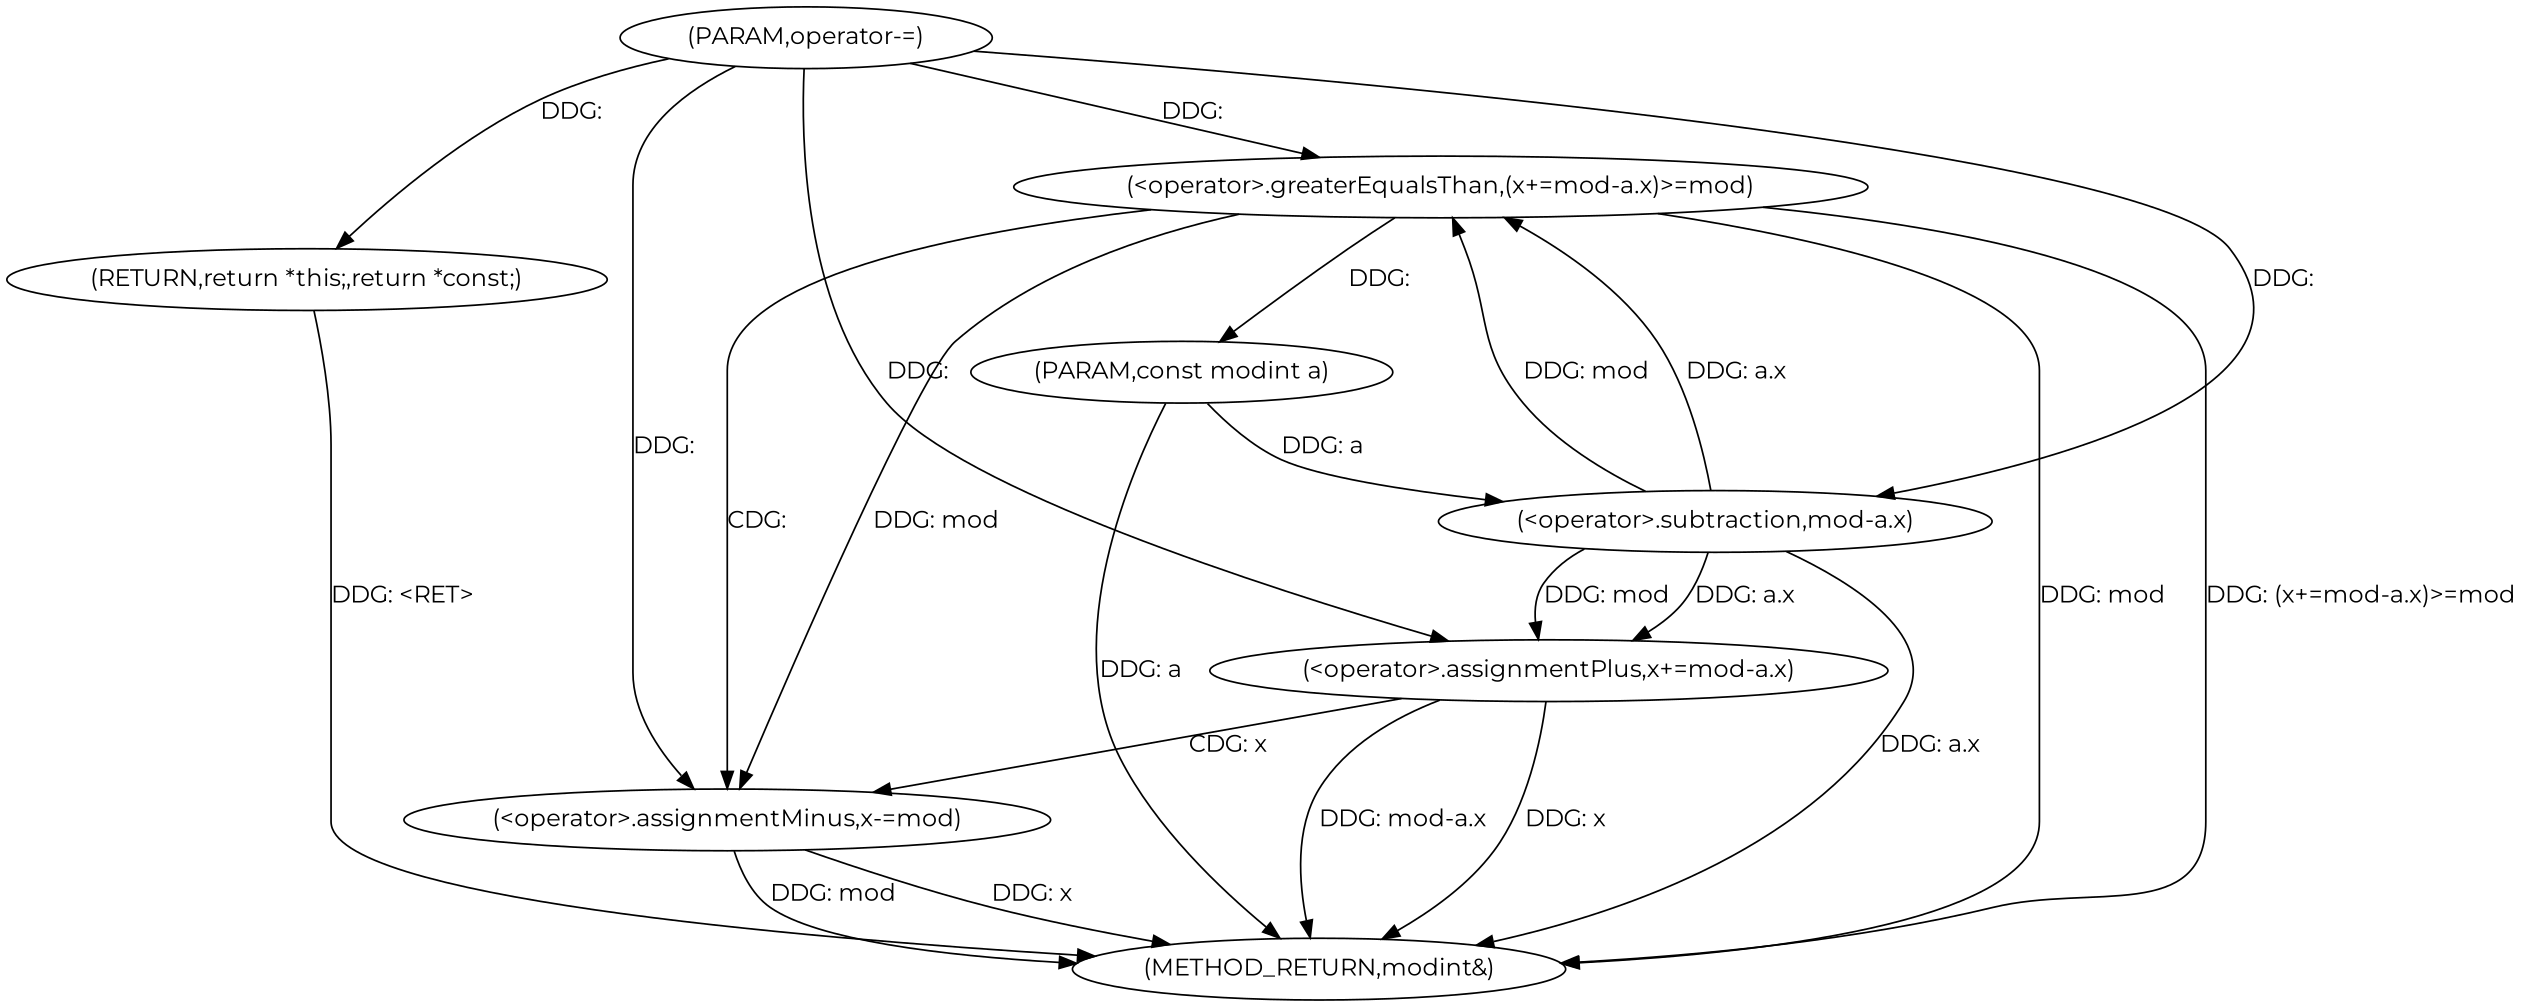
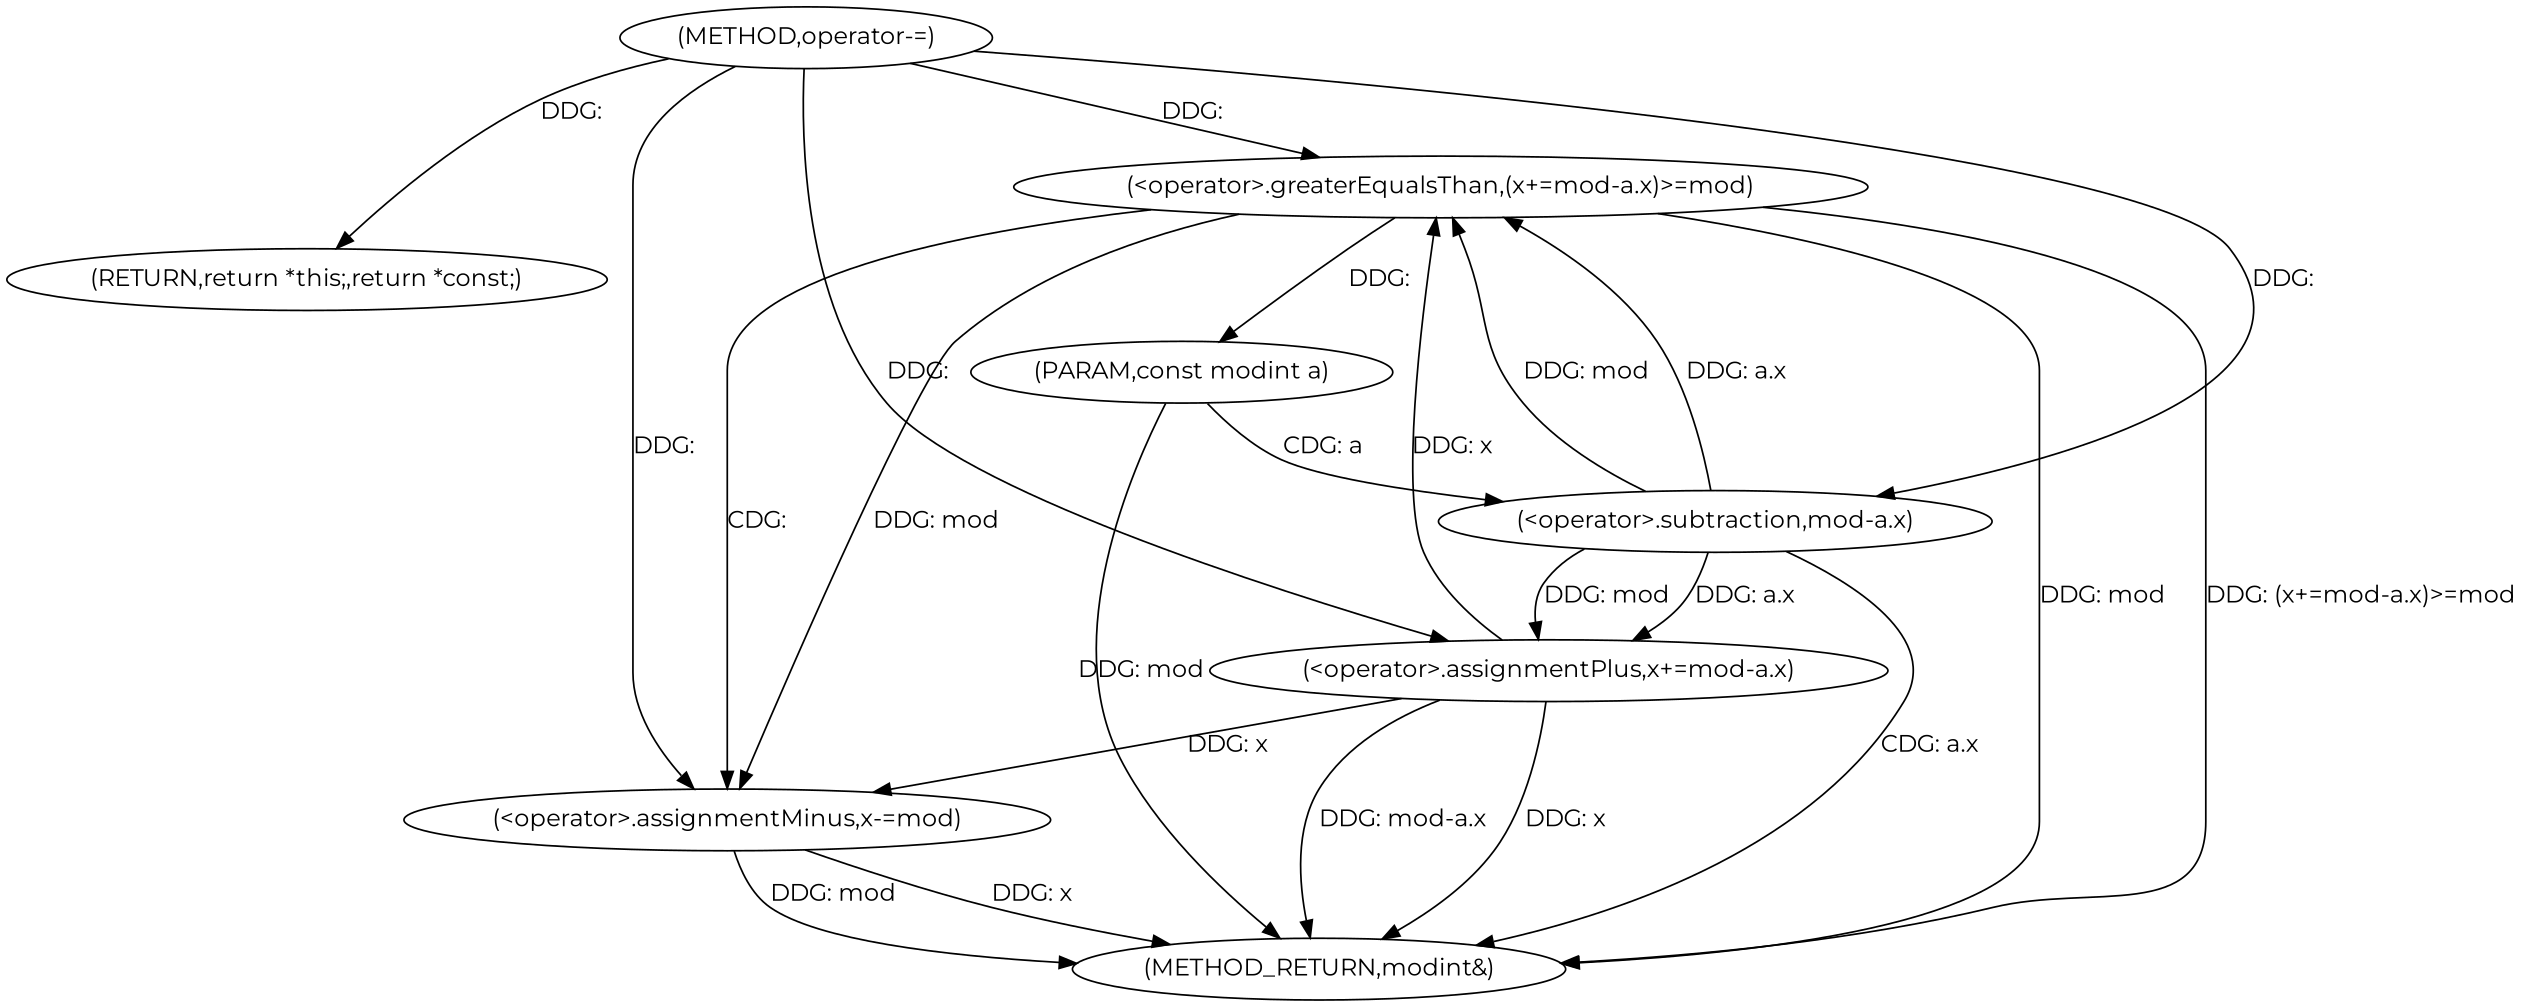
node "(PARAM,operator-=)": label "(PARAM,operator-=)" -> "(METHOD,operator-=)"
edge "(PARAM,const modint a)" -> "(<operator>.subtraction,mod-a.x)": label "DDG: a" -> "CDG: a"
edge "(<operator>.assignmentPlus,x+=mod-a.x)" -> "(<operator>.greaterEqualsThan,(x+=mod-a.x)>=mod)": added, label "DDG: x"
edge "(PARAM,const modint a)" -> "(METHOD_RETURN,modint&)": label "DDG: a" -> "DDG: mod"
edge "(<operator>.assignmentPlus,x+=mod-a.x)" -> "(<operator>.assignmentMinus,x-=mod)": label "CDG: x" -> "DDG: x"
edge "(<operator>.subtraction,mod-a.x)" -> "(METHOD_RETURN,modint&)": label "DDG: a.x" -> "CDG: a.x"
edge "(RETURN,return *this;,return *const;)" -> "(METHOD_RETURN,modint&)": removed, label "DDG: <RET>"
